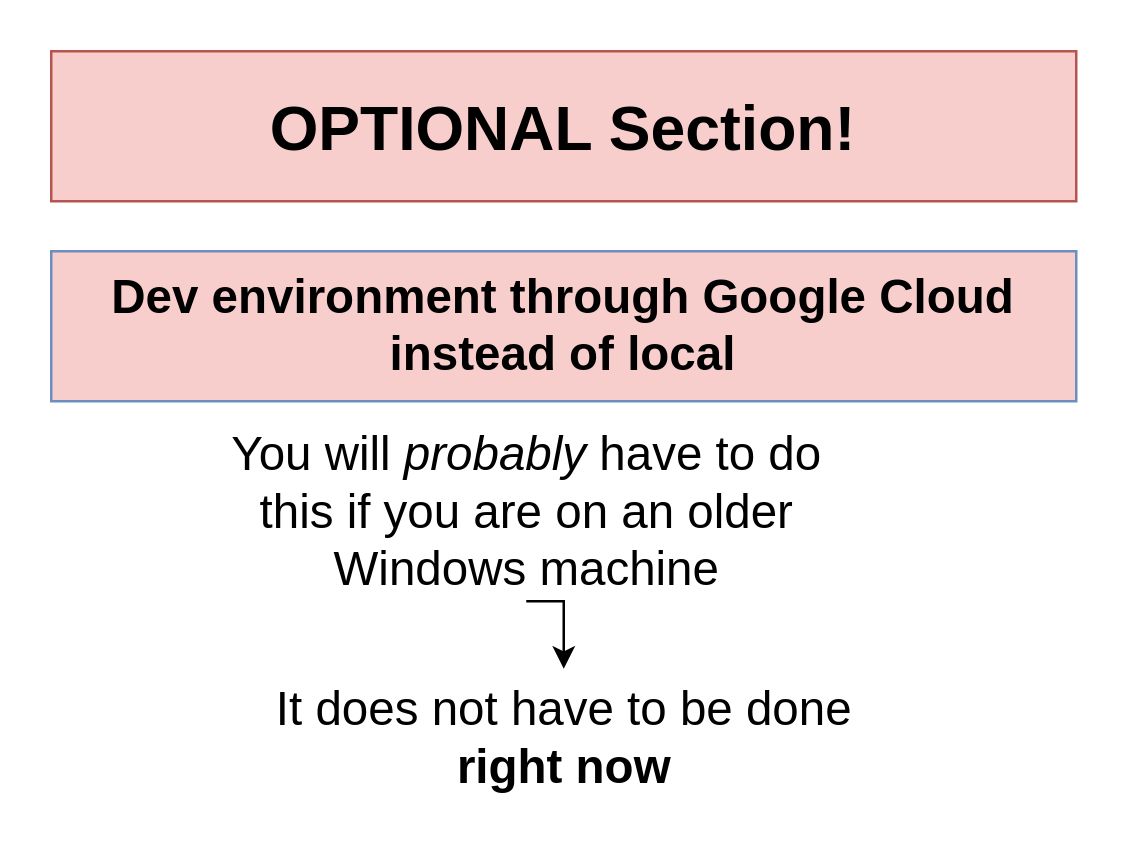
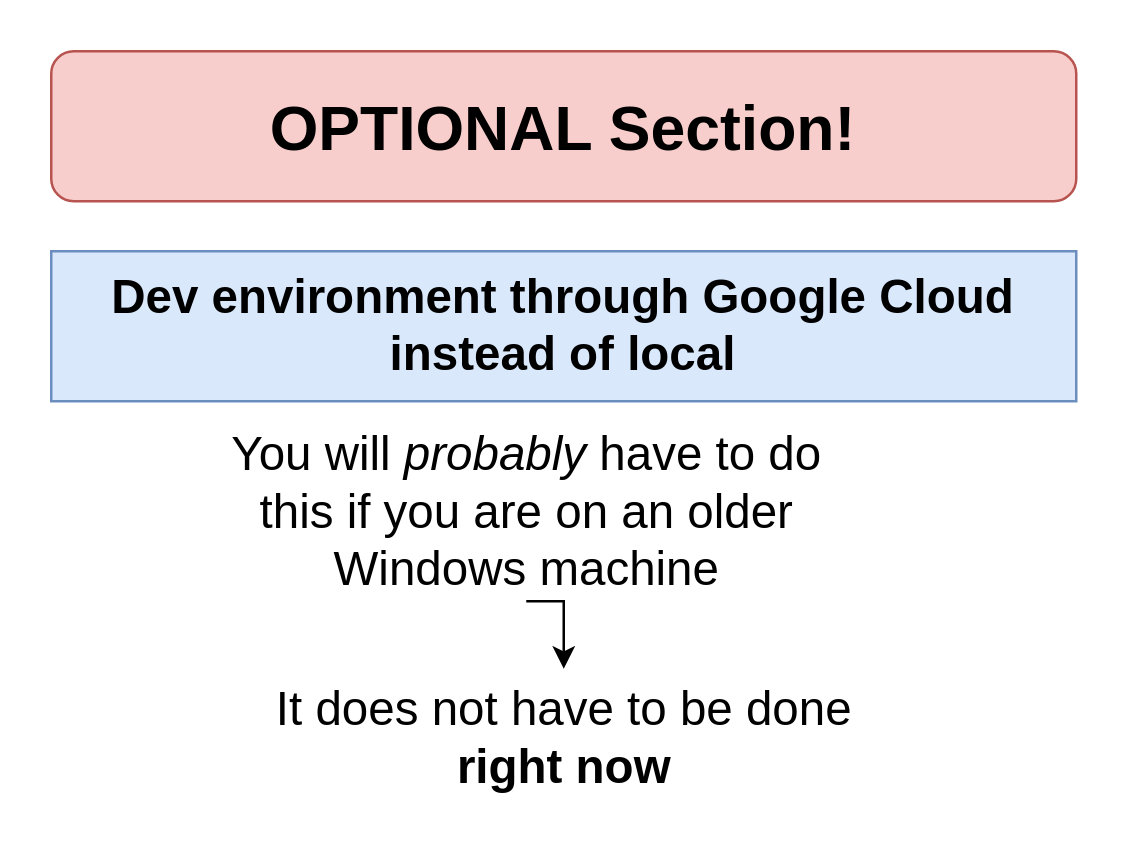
node "OPTIONAL Section!": shape rectangle -> rounded rectangle
node "Dev environment through Google Cloud instead of local": fillcolor #f8cecc -> #dae8fc
